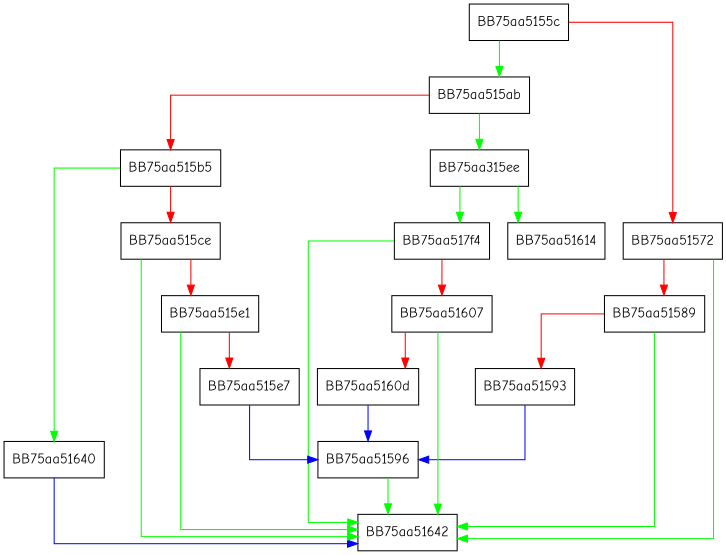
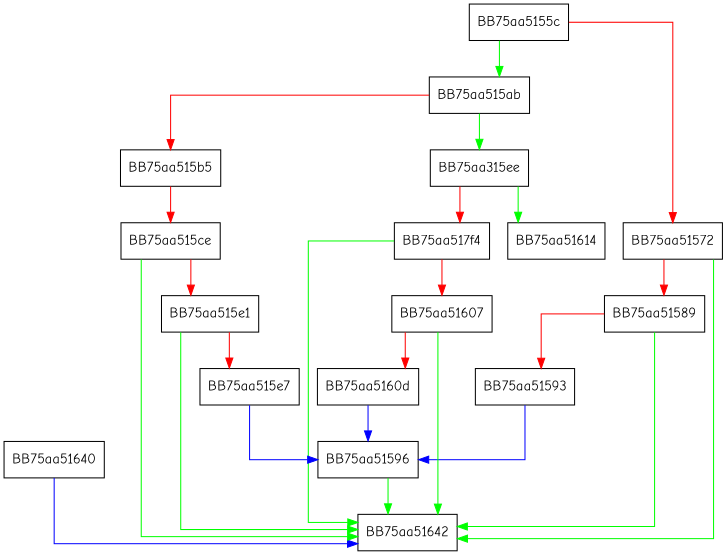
edge "BB75aa315ee" -> "BB75aa517f4": color green -> red
edge "BB75aa515b5" -> "BB75aa51640": removed
